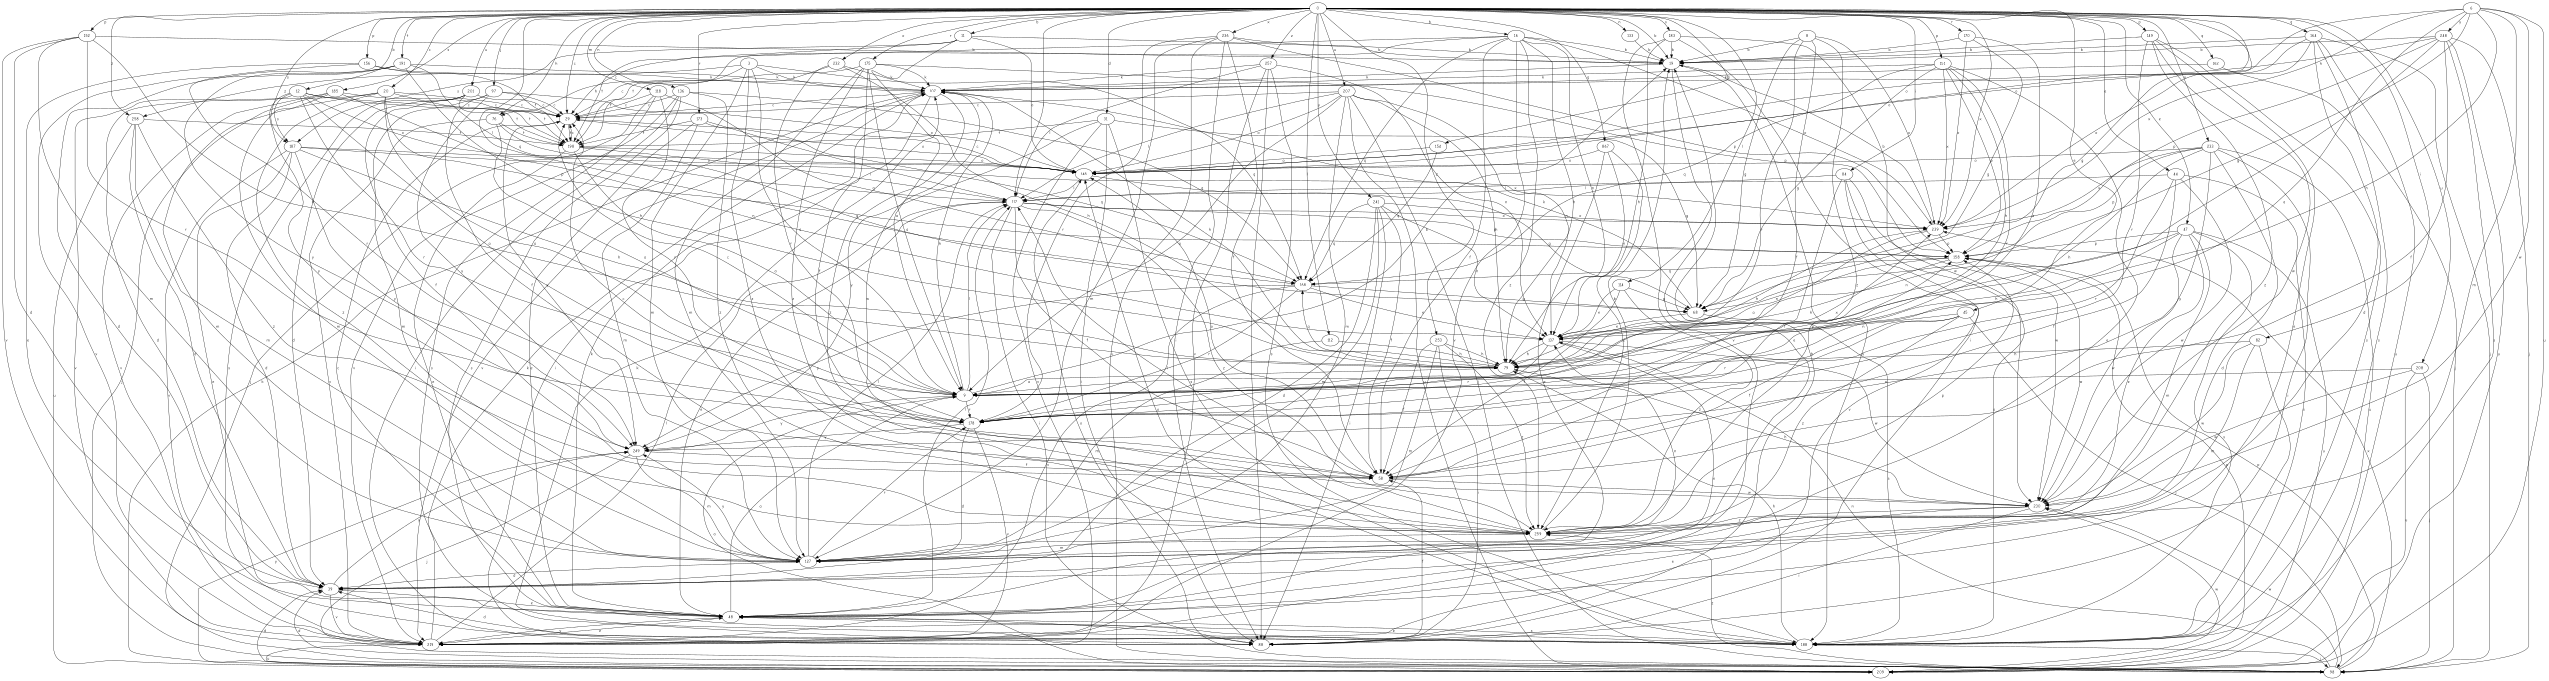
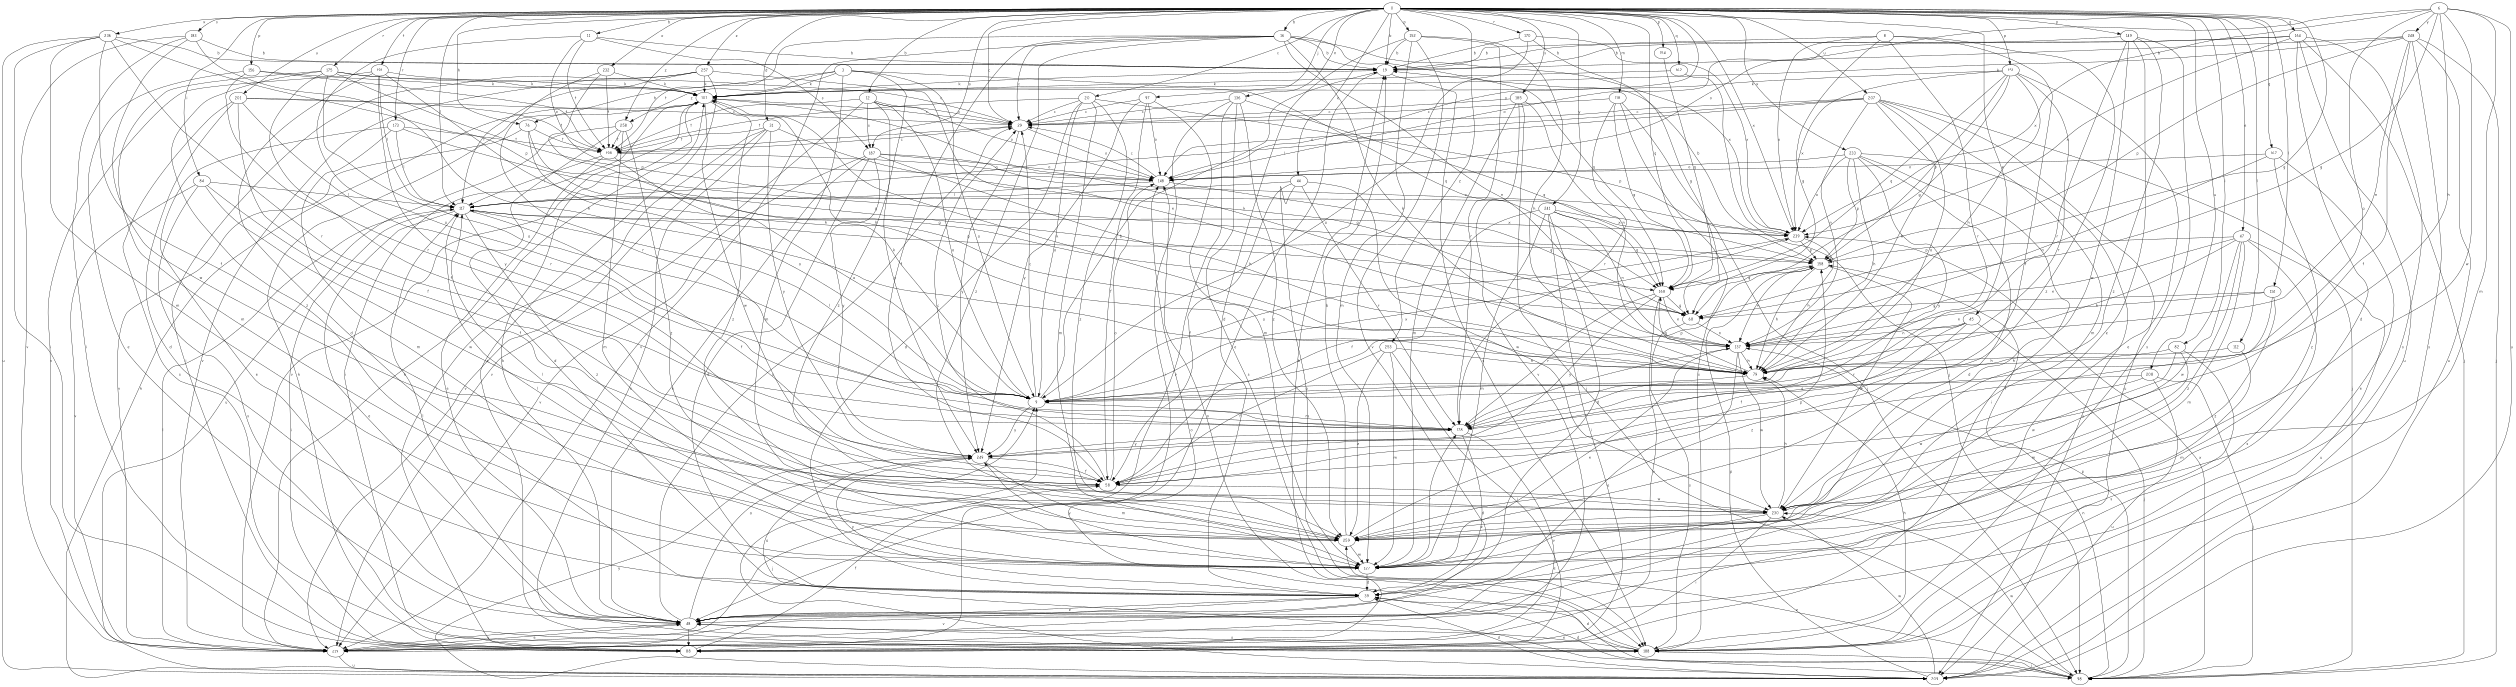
node "133": removed
node "867": label "867" -> "167"
edge "154" -> "148": removed, label "o"
edge "12" -> "178": now "201" -> "178"
